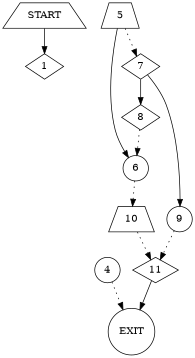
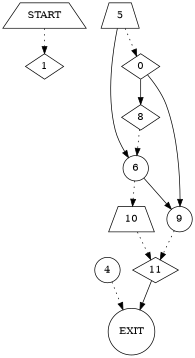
edge "START" -> "1": style solid -> dotted
node "7": label "7" -> "0"
edge "6" -> "9": added
